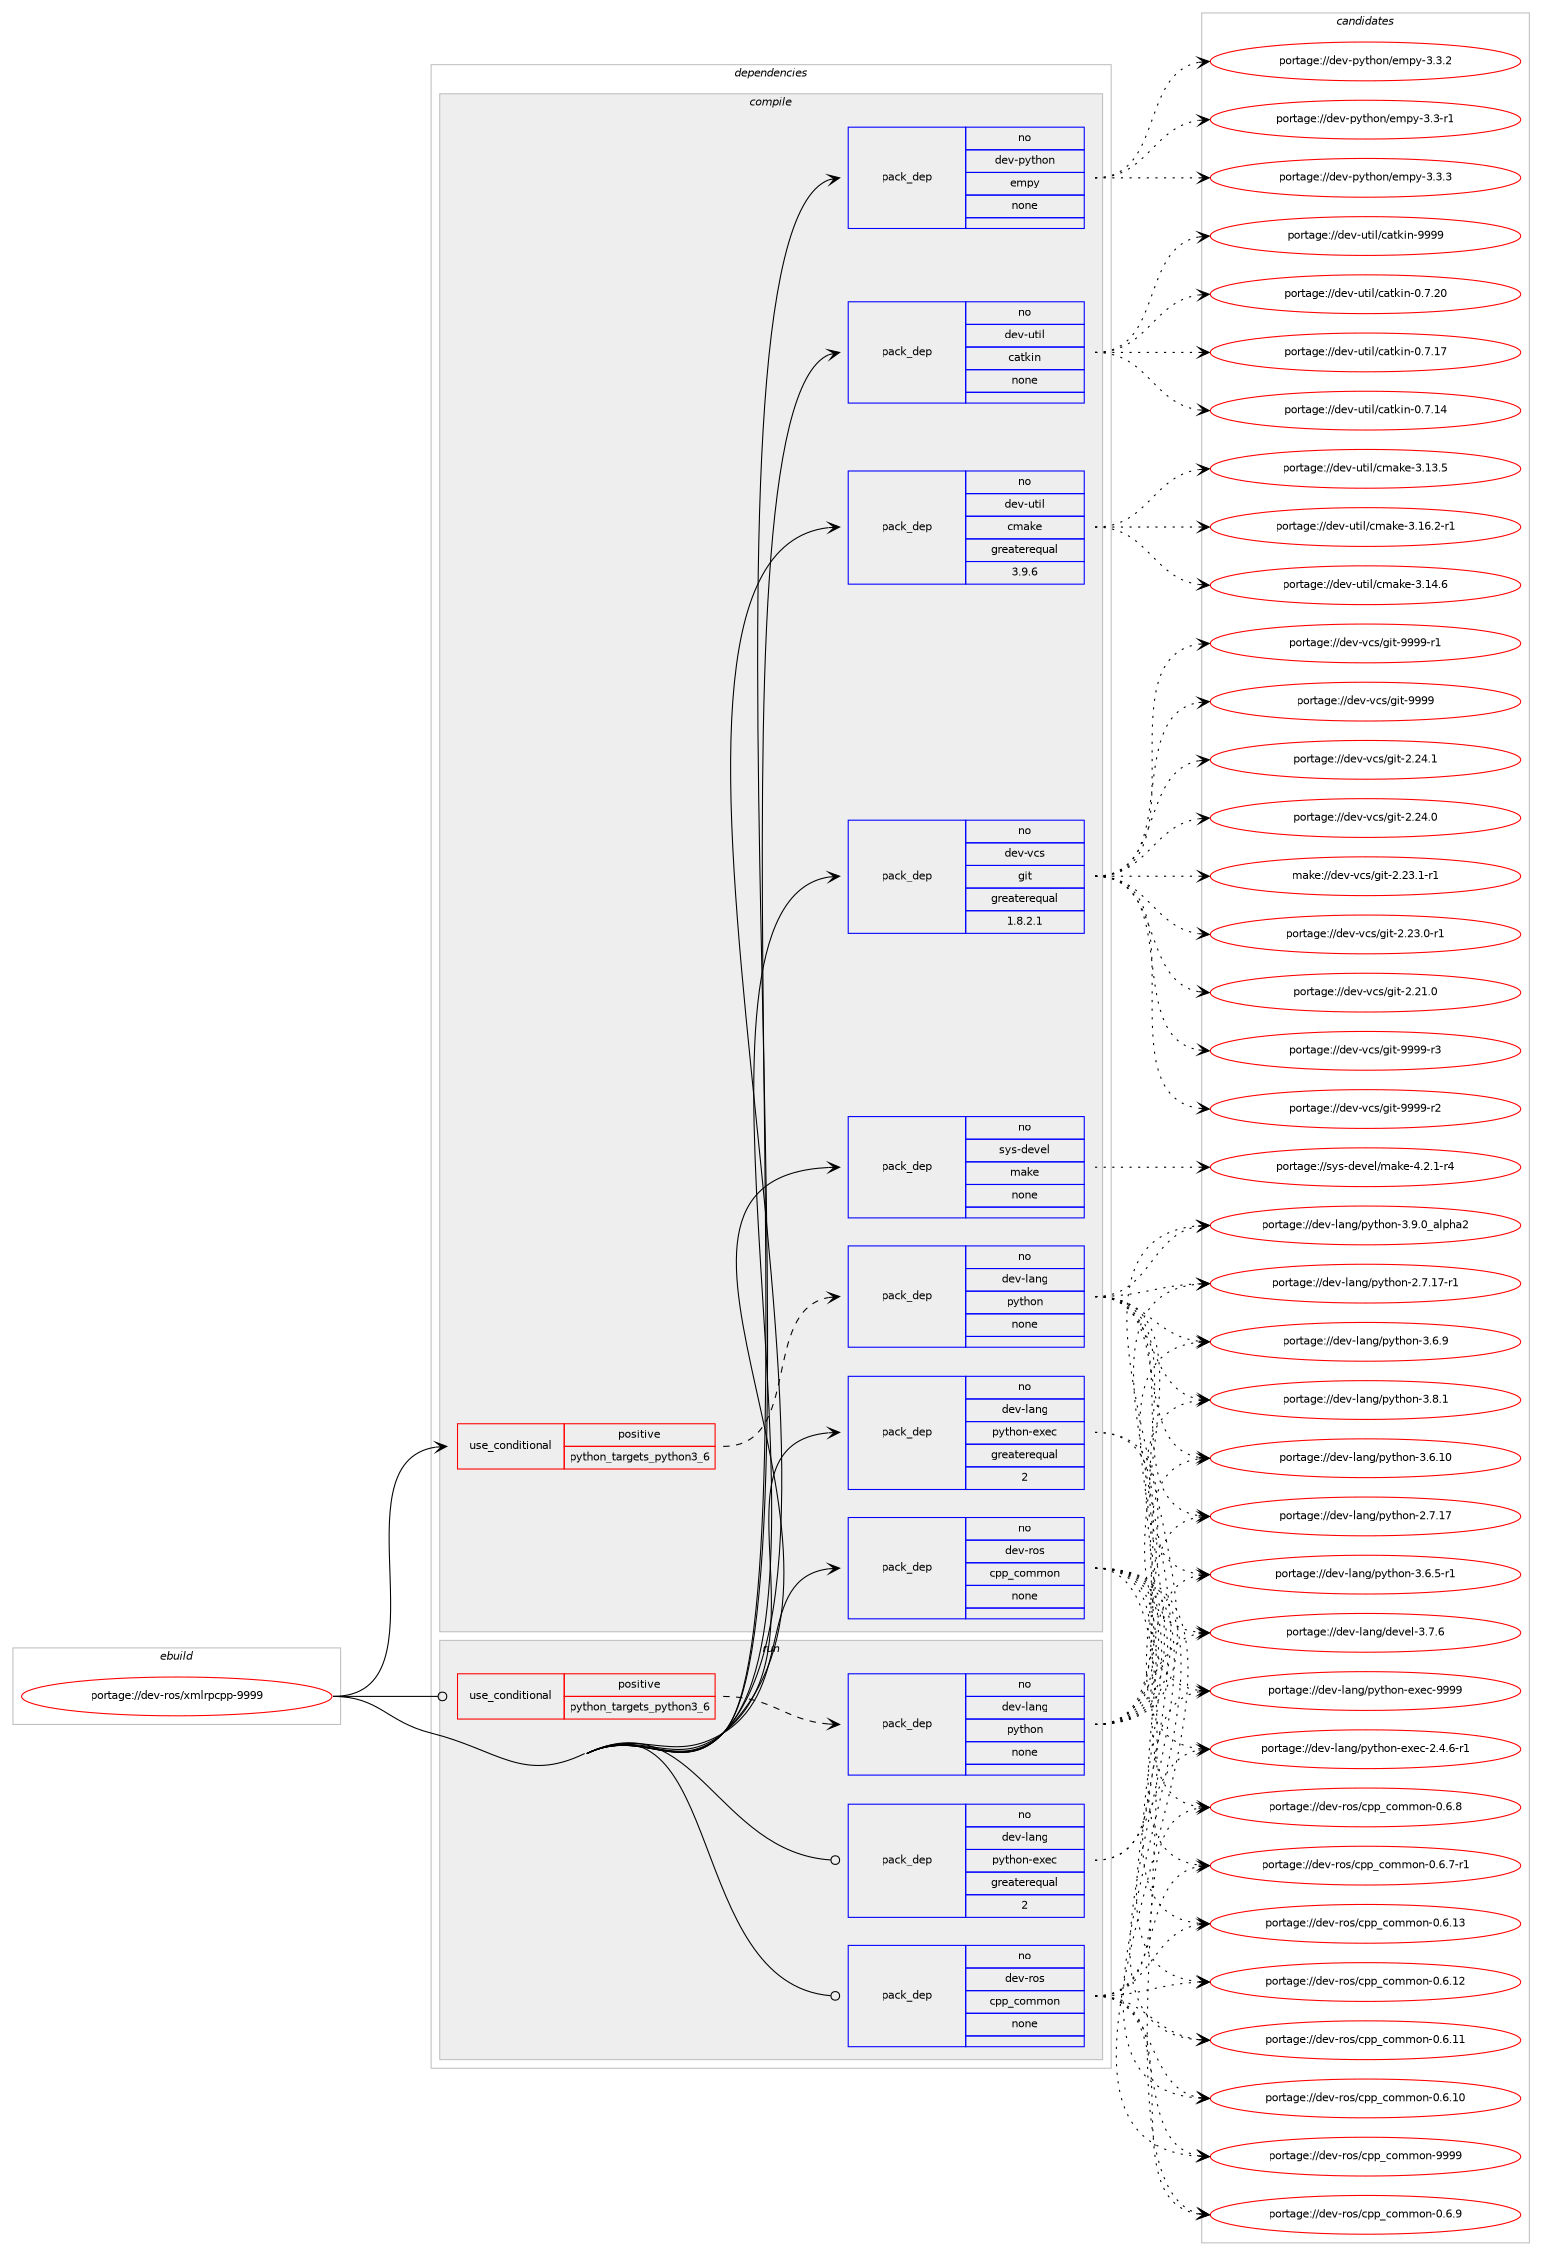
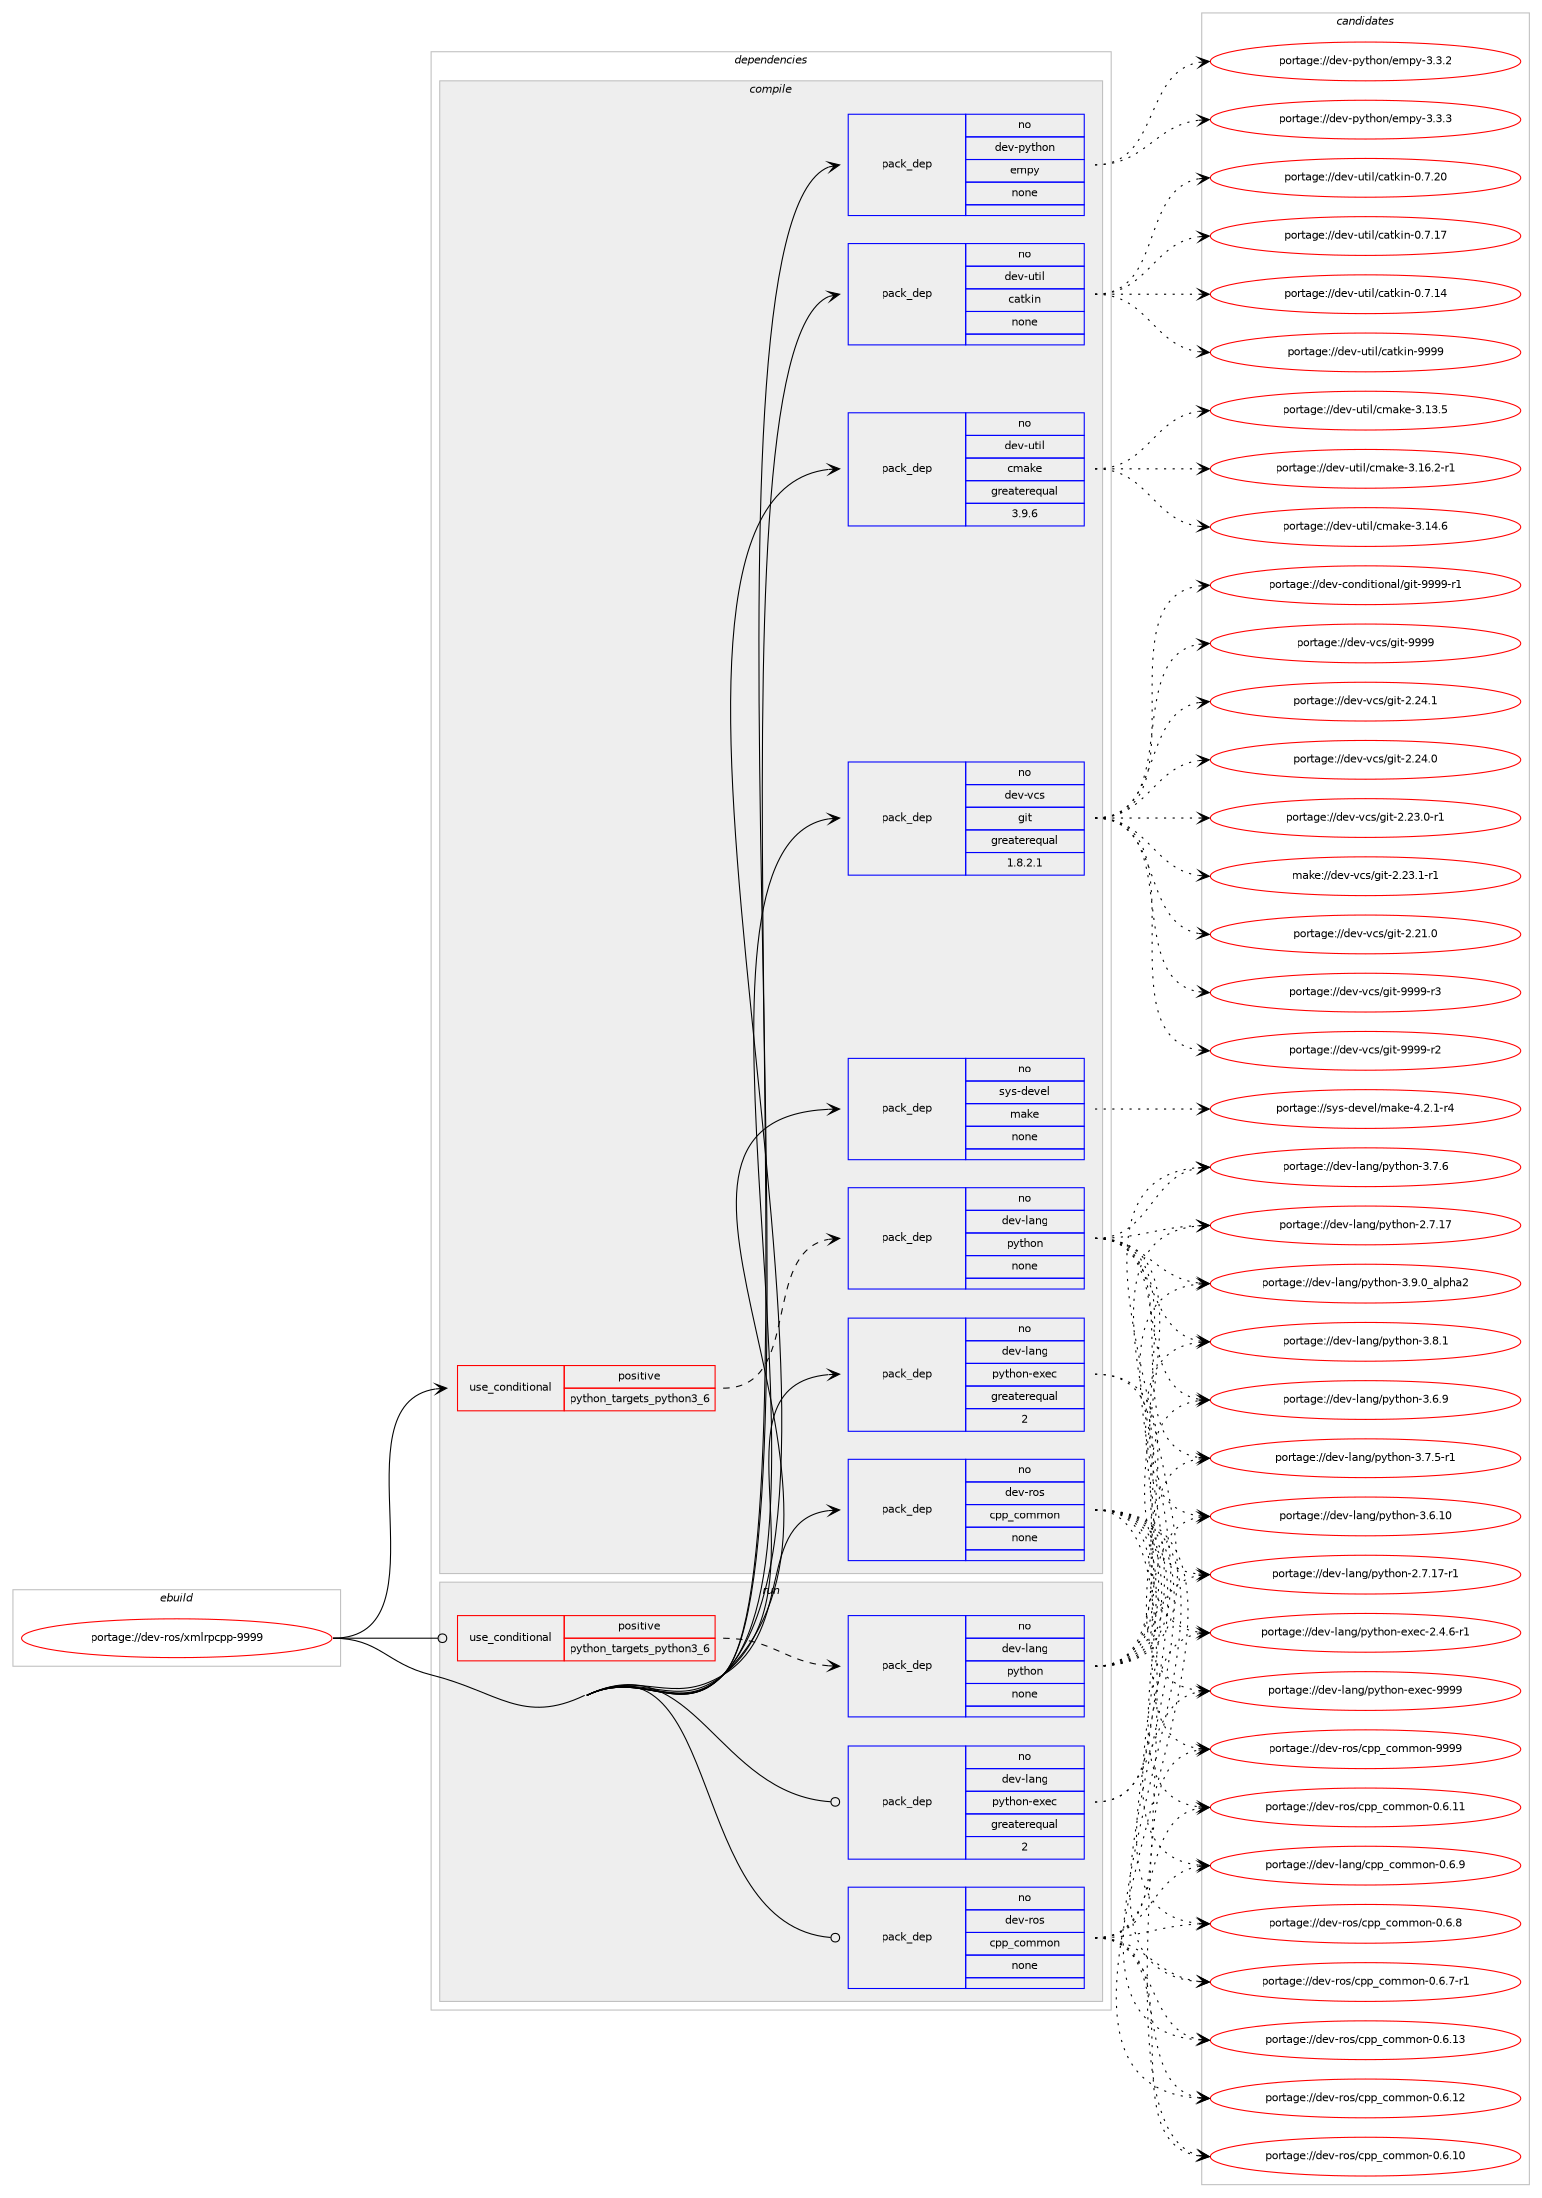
node "portage://dev-python/empy-3.3-r1": removed
node "portage://dev-vcs/git-9999-r1": label "portage://dev-vcs/git-9999-r1" -> "portage://dev-conditional/git-9999-r1"
node "portage://dev-lang/python-3.6.5-r1": label "portage://dev-lang/python-3.6.5-r1" -> "portage://dev-lang/python-3.7.5-r1"
node "portage://dev-lang/devel-3.7.6": label "portage://dev-lang/devel-3.7.6" -> "portage://dev-lang/python-3.7.6"
node "portage://dev-ros/cpp_common-0.6.9": label "portage://dev-ros/cpp_common-0.6.9" -> "portage://dev-lang/cpp_common-0.6.9"
